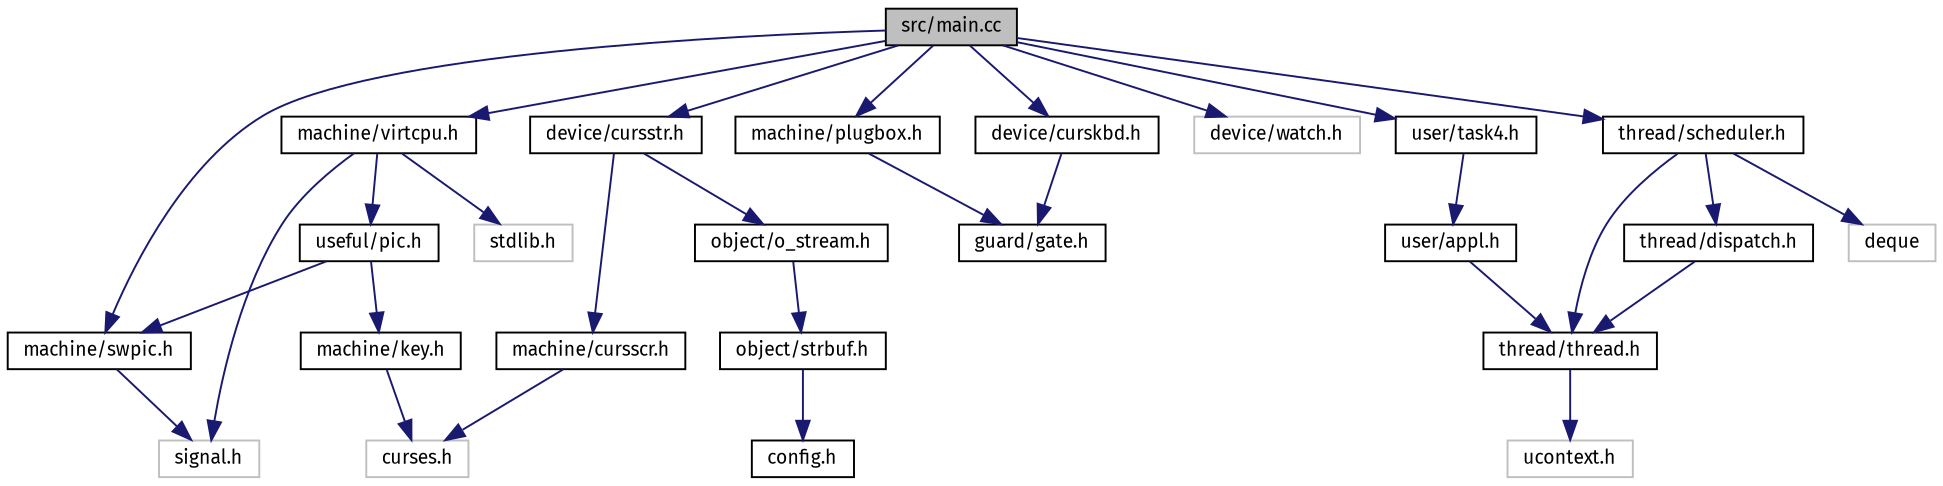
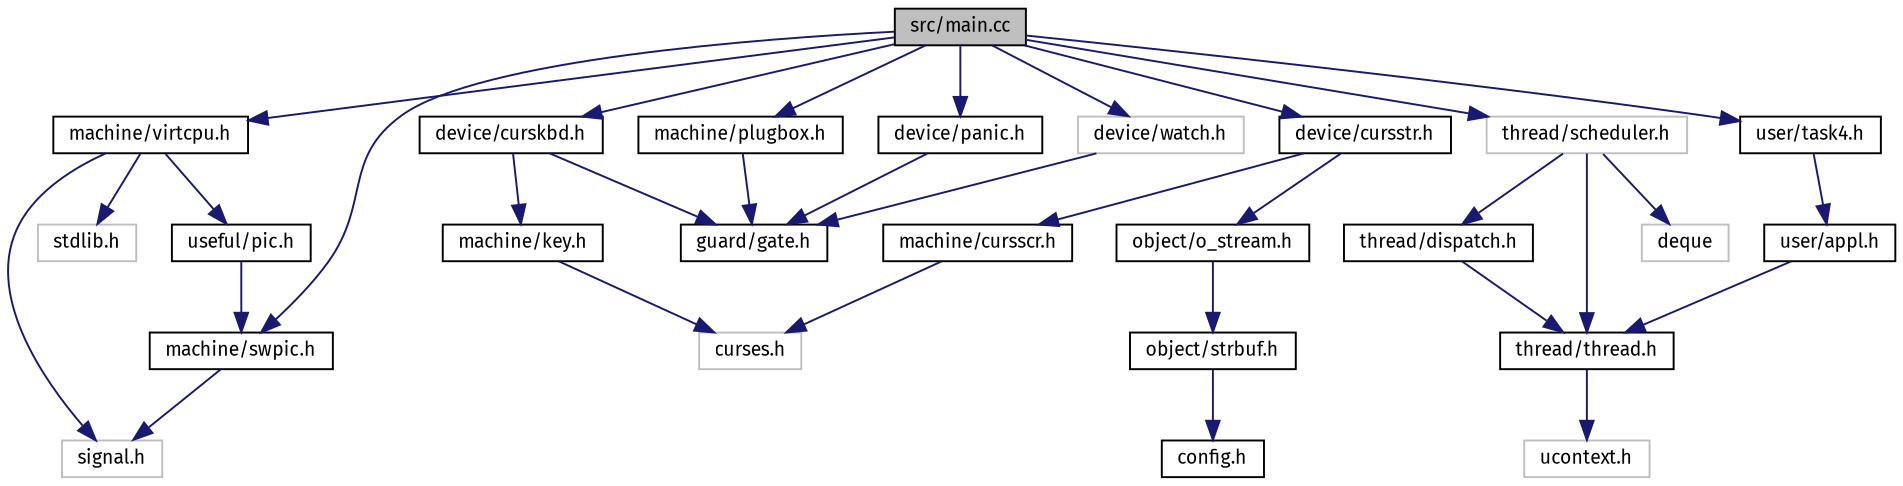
node "device/panic.h": added
node "thread/scheduler.h": color black -> grey75
edge "device/watch.h" -> "guard/gate.h": added
edge "useful/pic.h" -> "machine/key.h": now "device/curskbd.h" -> "machine/key.h"
